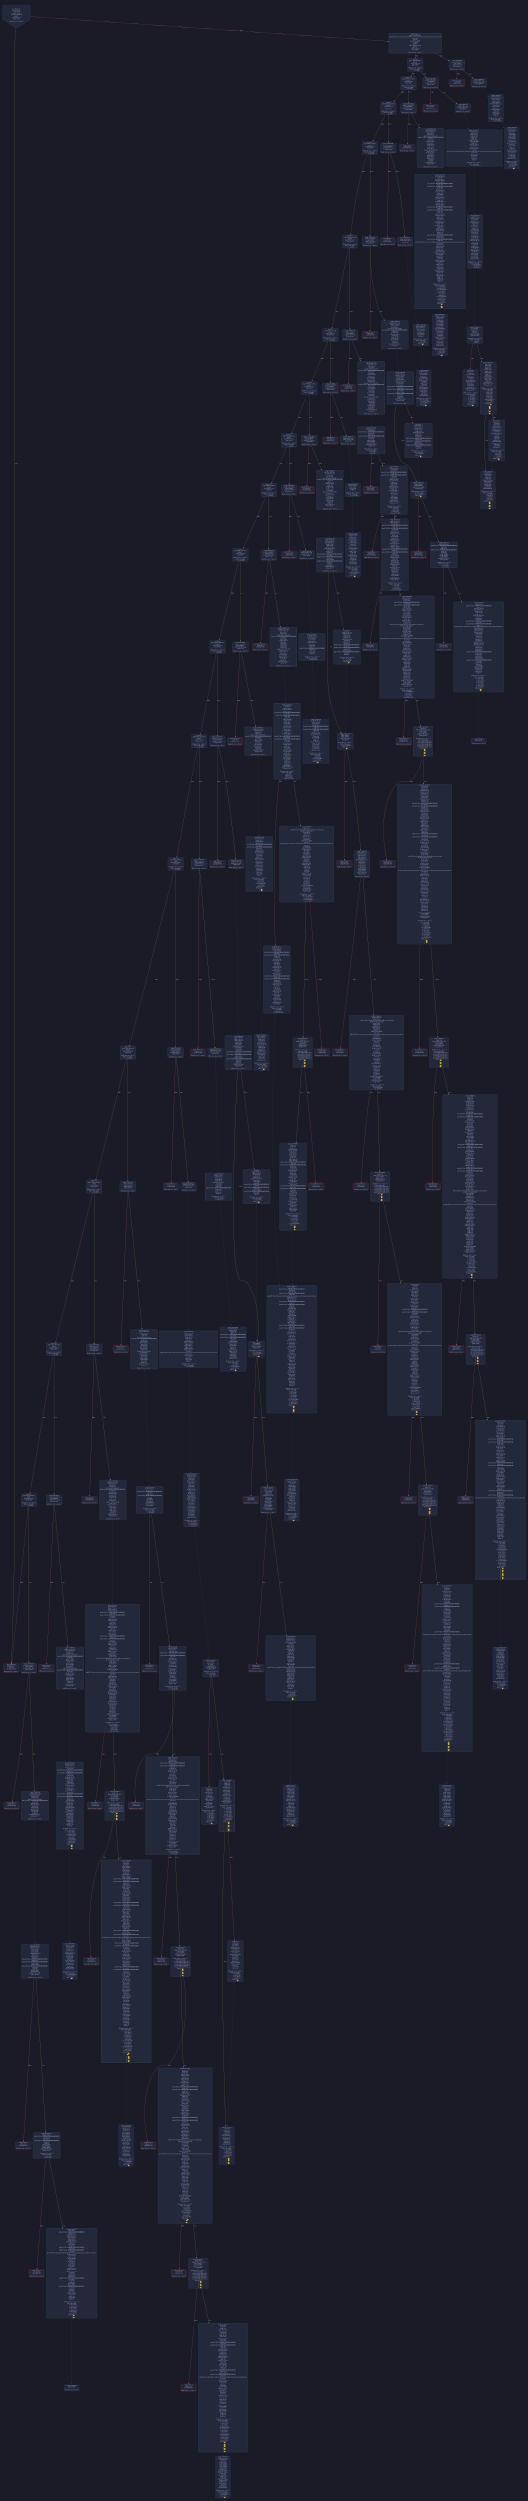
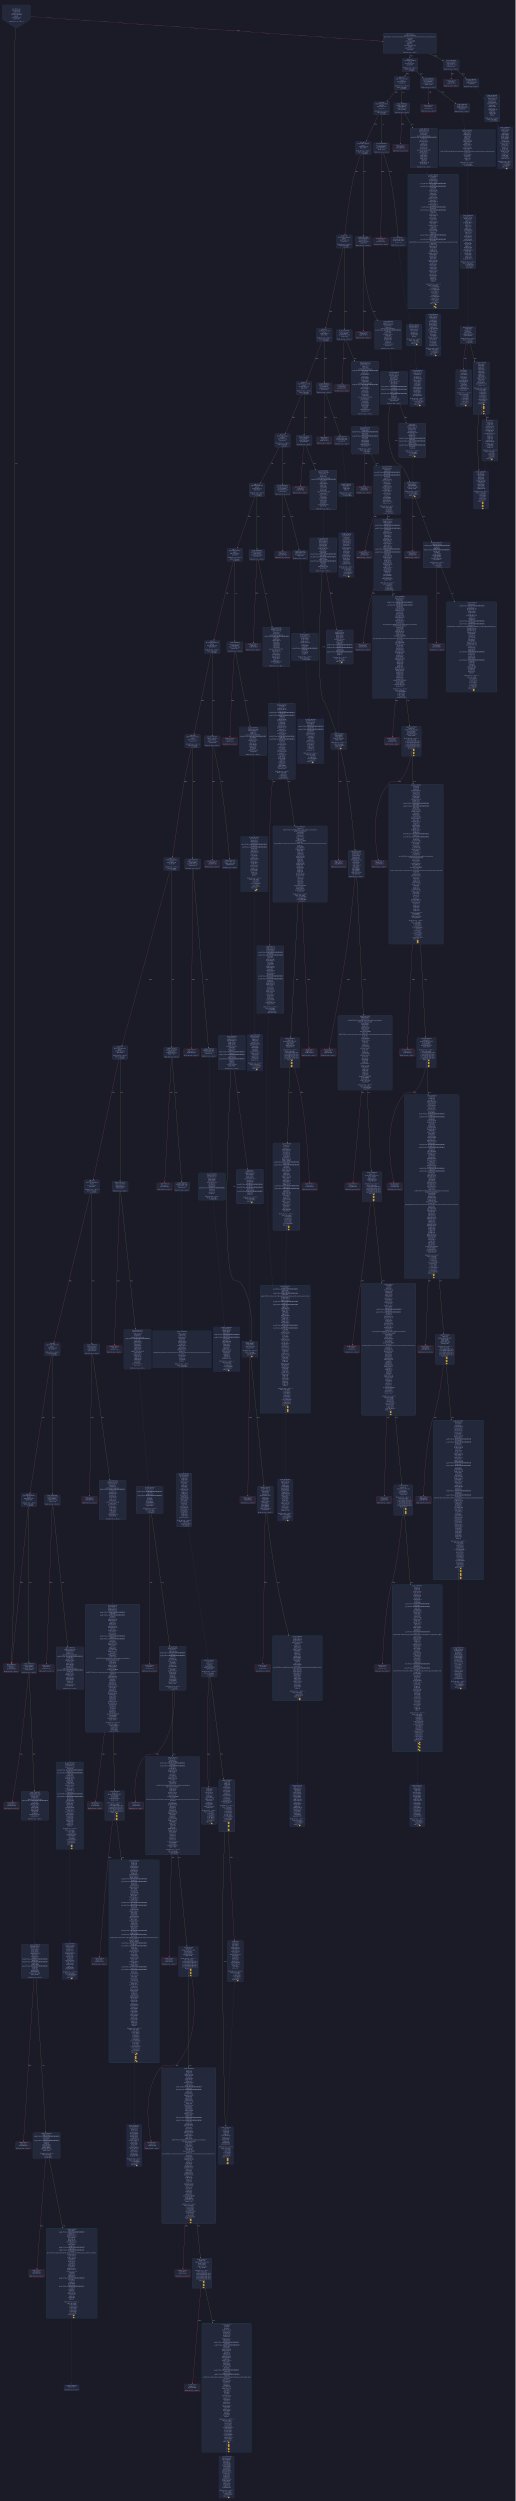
node "[0276] JUMPDEST [0277] STOP Stack size req: 0, sizeΔ: 0": removed
